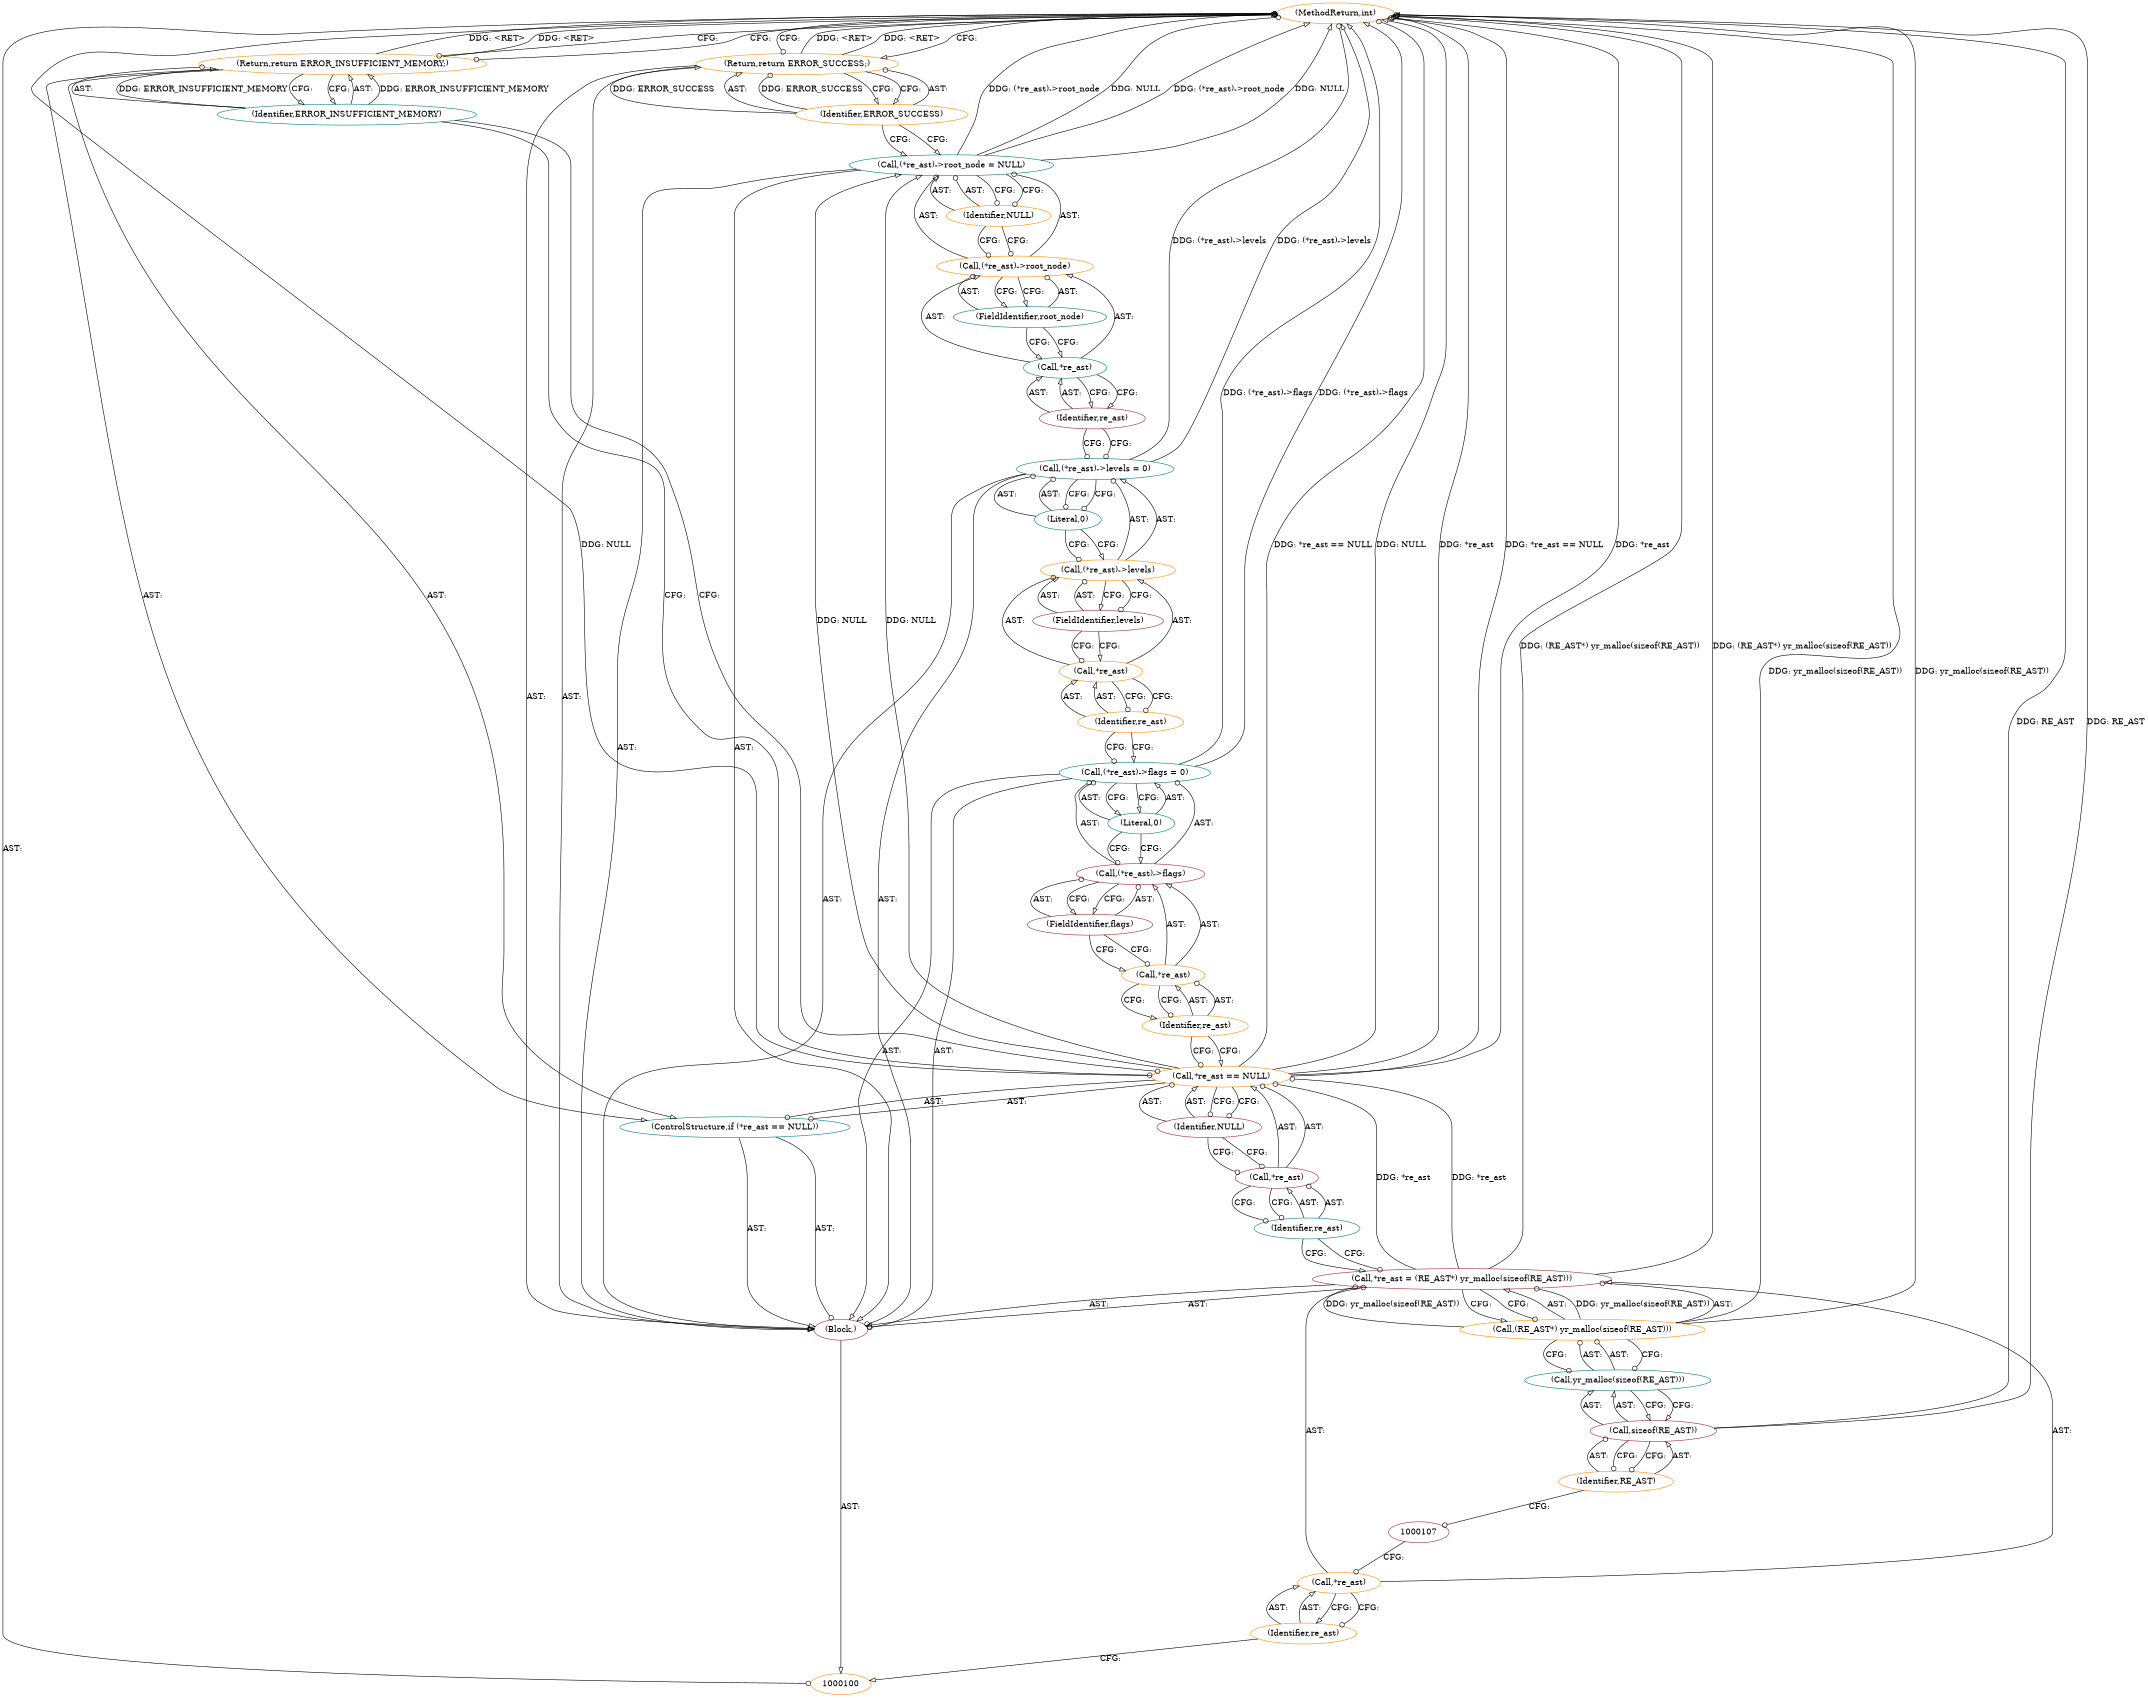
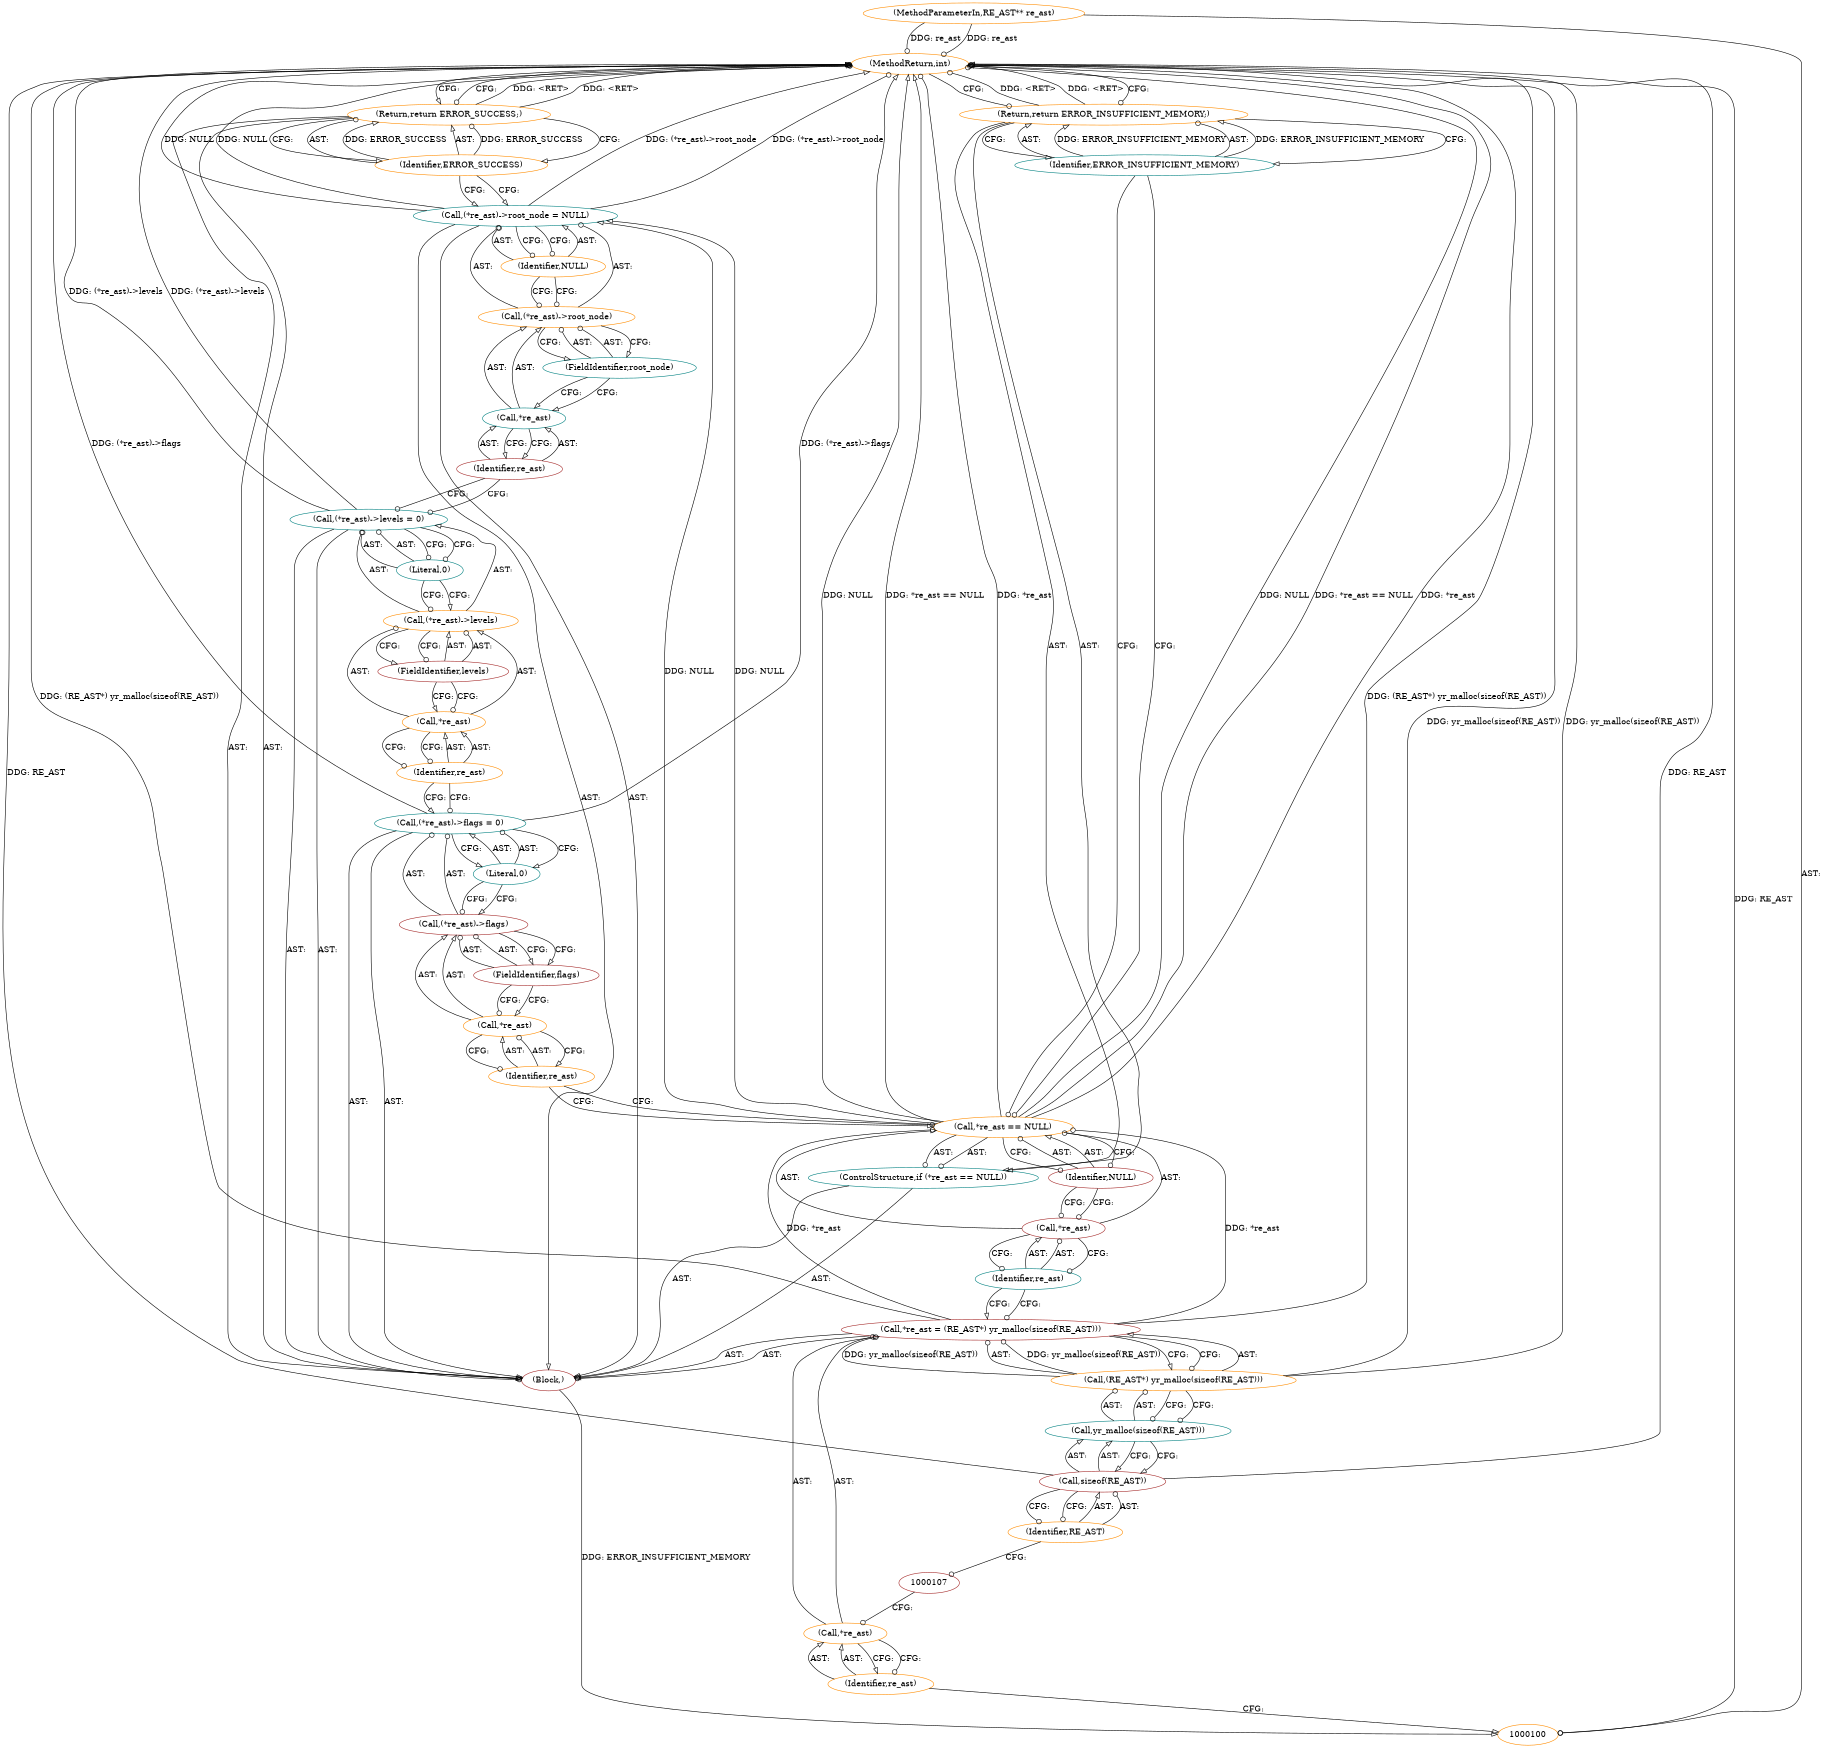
node "(MethodParameterIn,RE_AST** re_ast)": added
edge "(MethodReturn,int)" -> "1000100": label "AST: " -> "DDG: RE_AST"
edge "(Block,)" -> "1000100": label "AST: " -> "DDG: ERROR_INSUFFICIENT_MEMORY"
